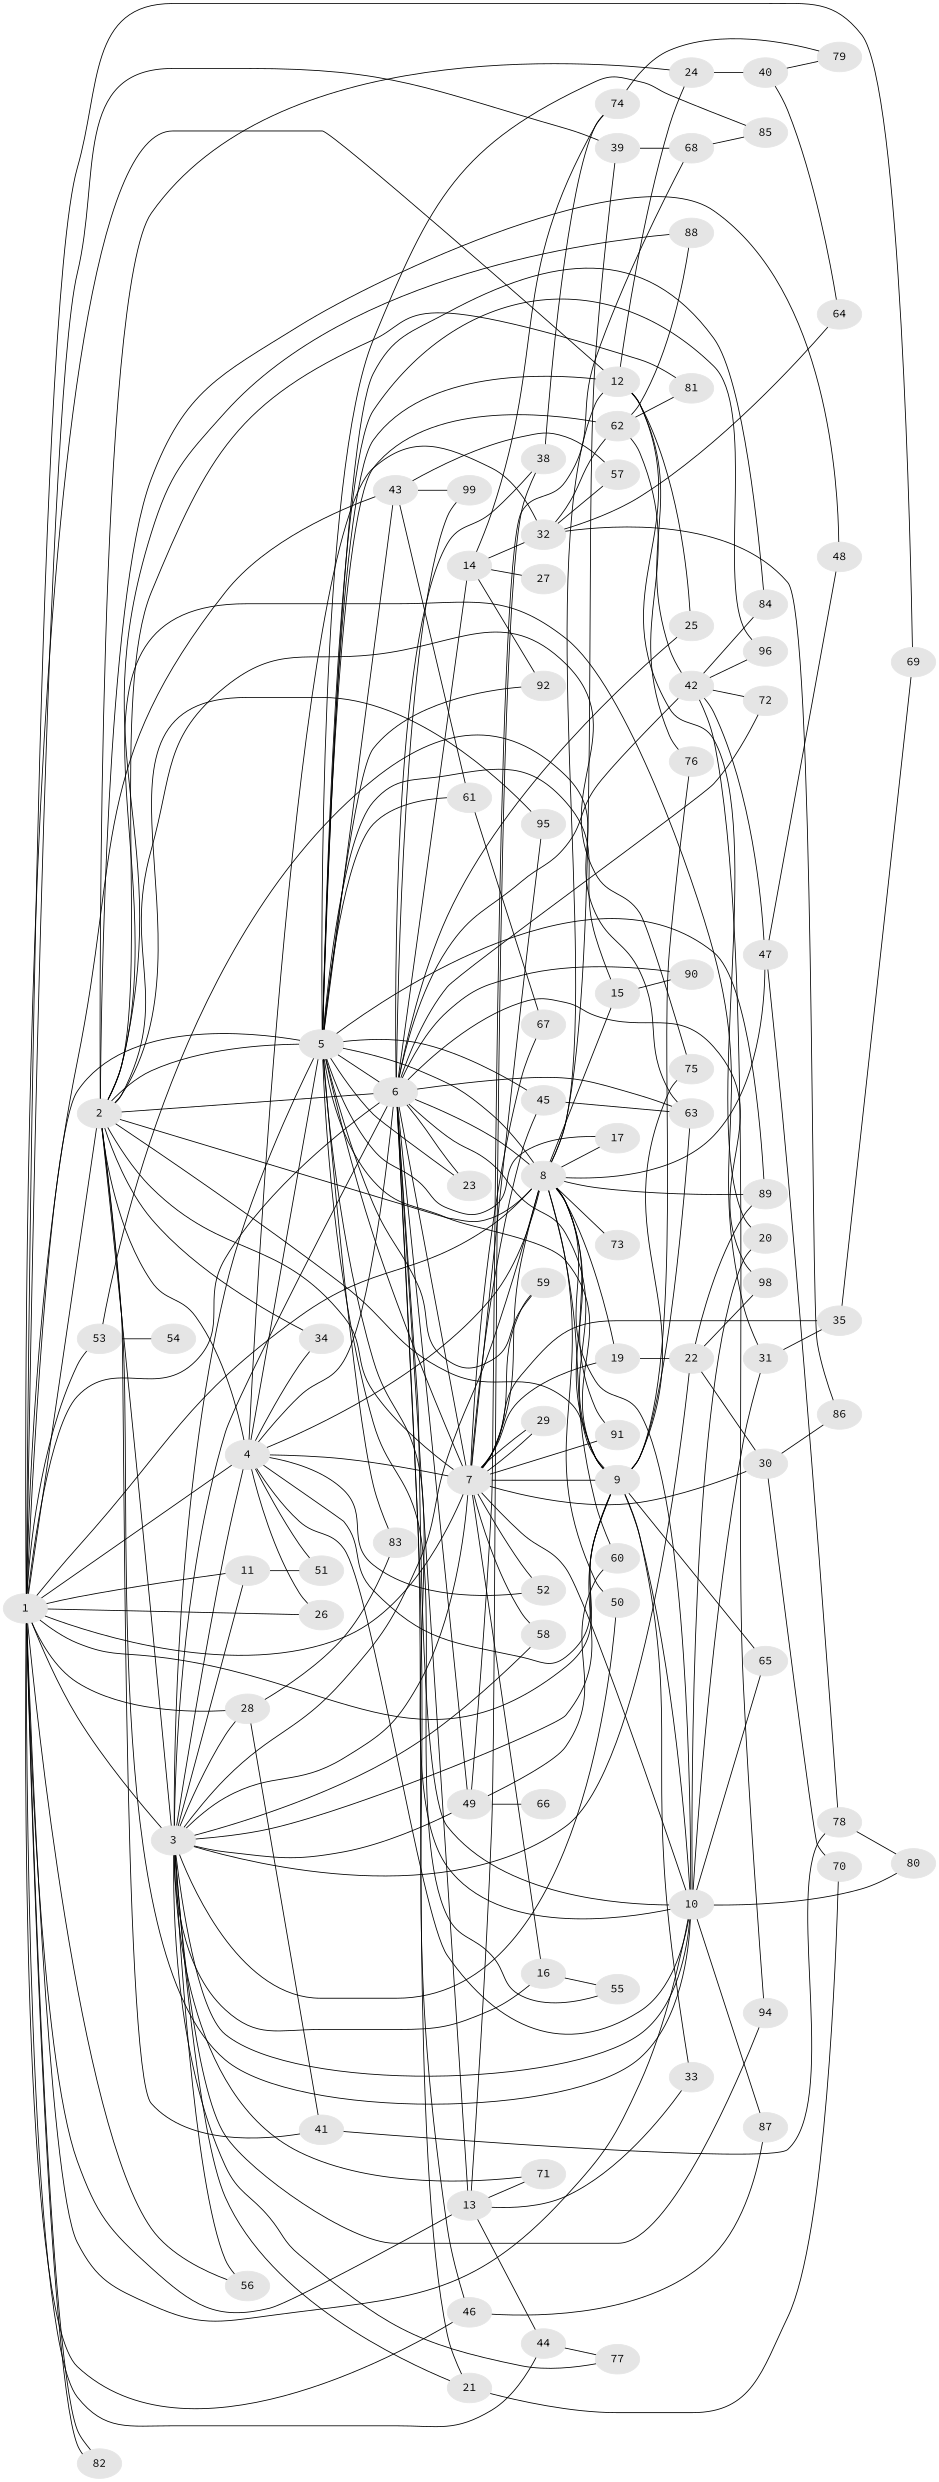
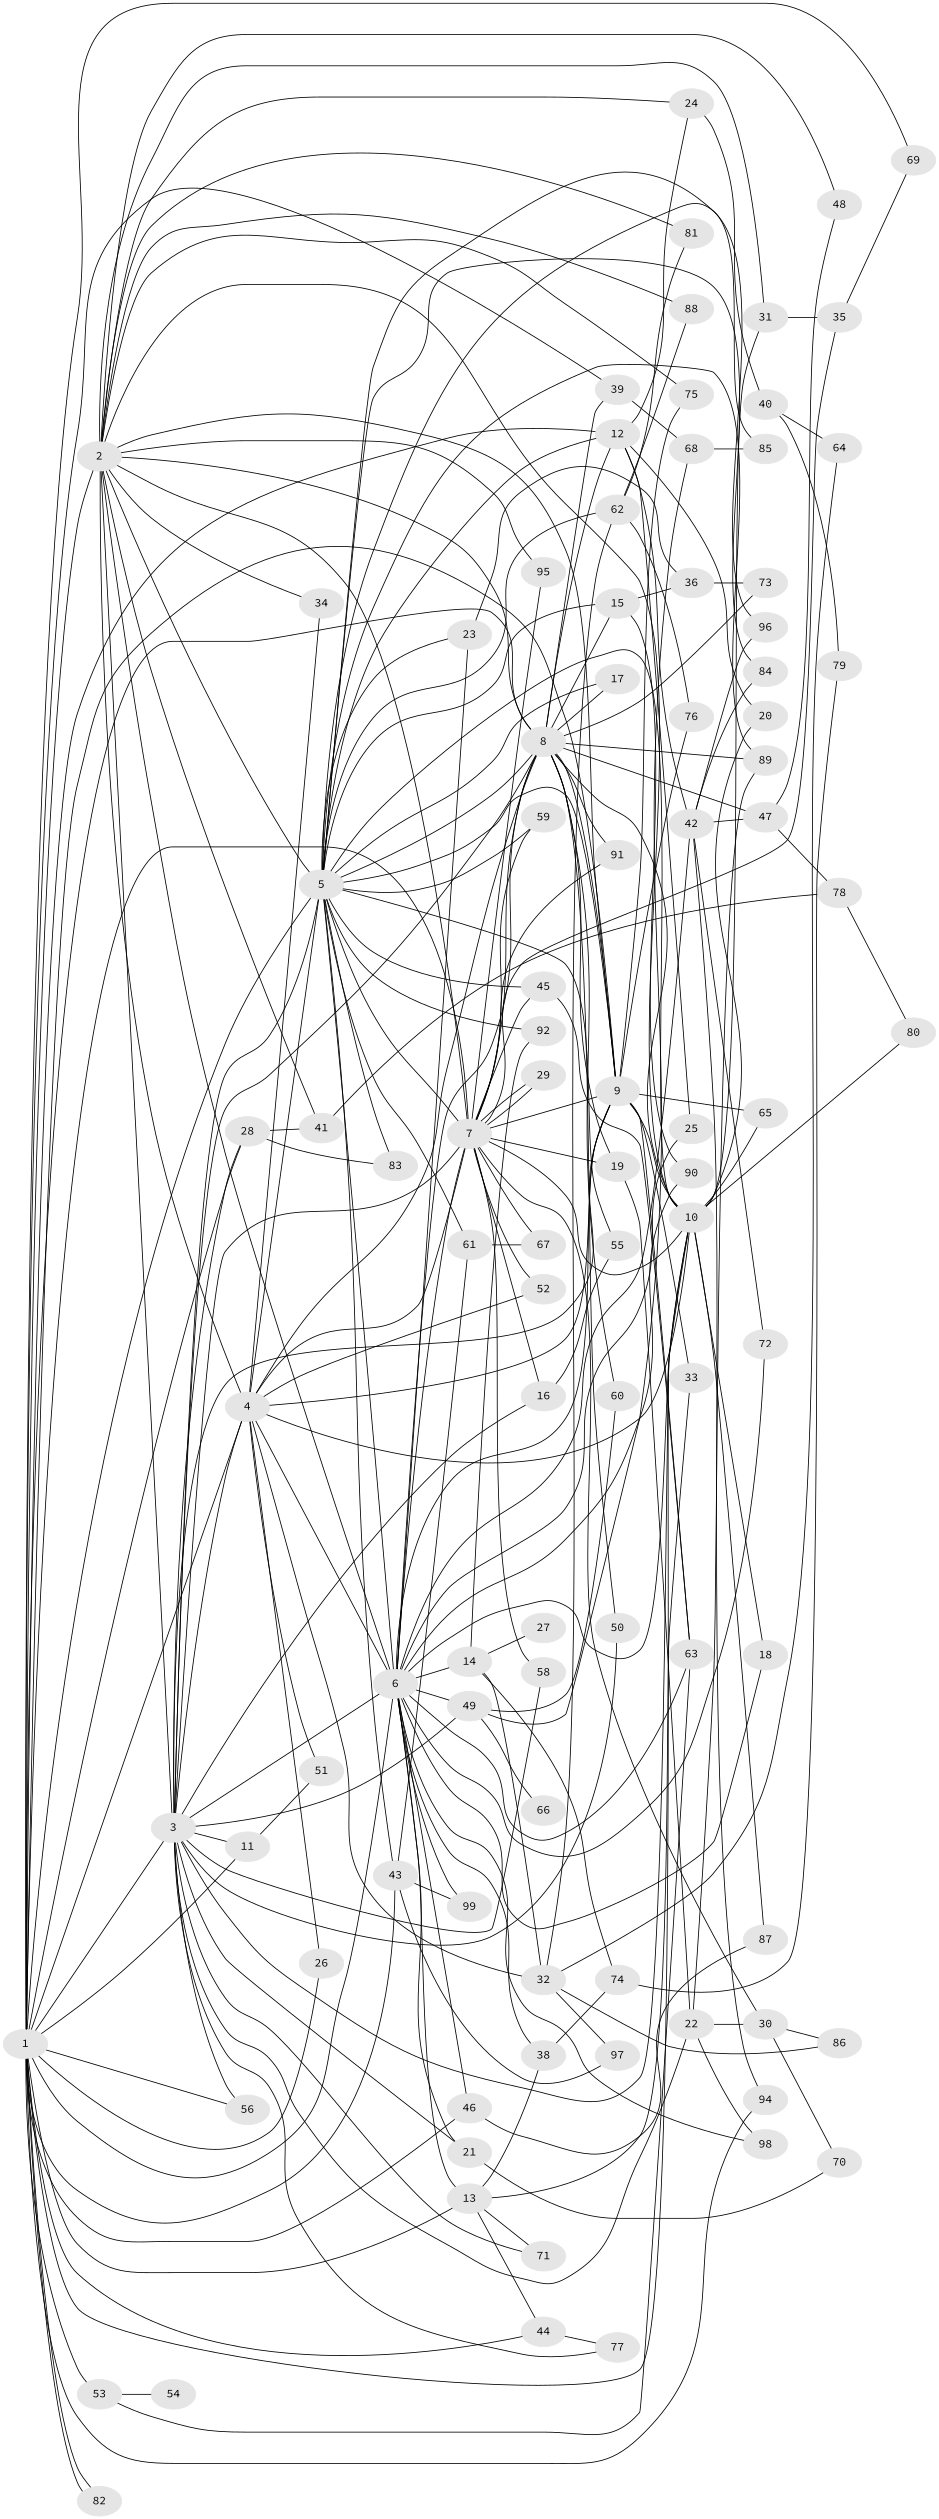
node "57": label "57" -> "97"
node "36": added
node "18": added
edge "3" -- "94": now "1" -- "94"
